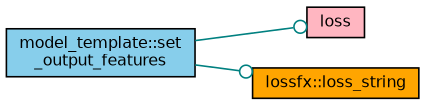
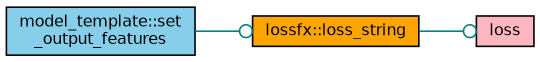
edge "model_template::set _output_features" -> "loss": now "lossfx::loss_string" -> "loss"
